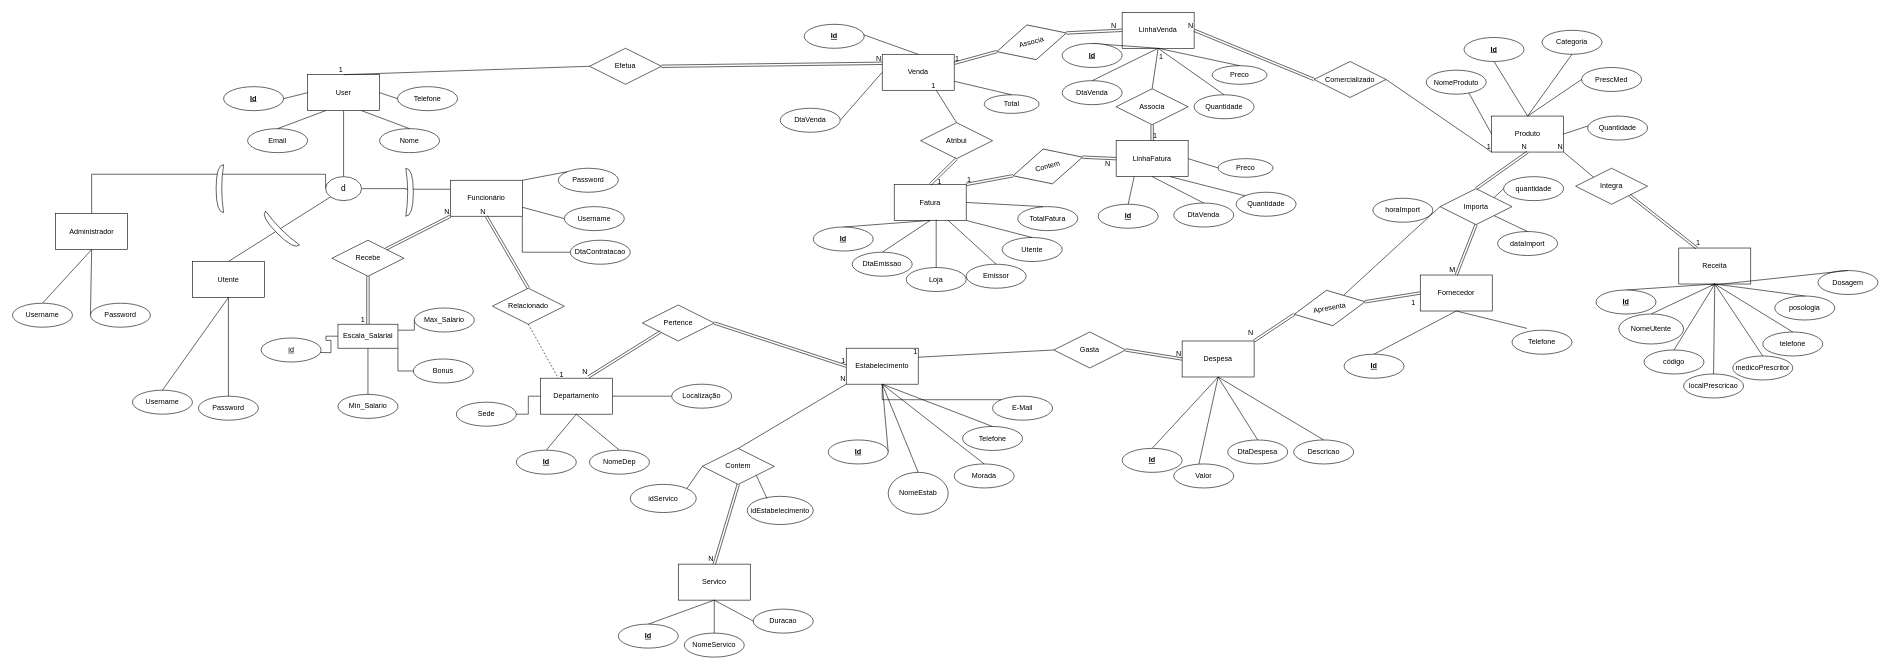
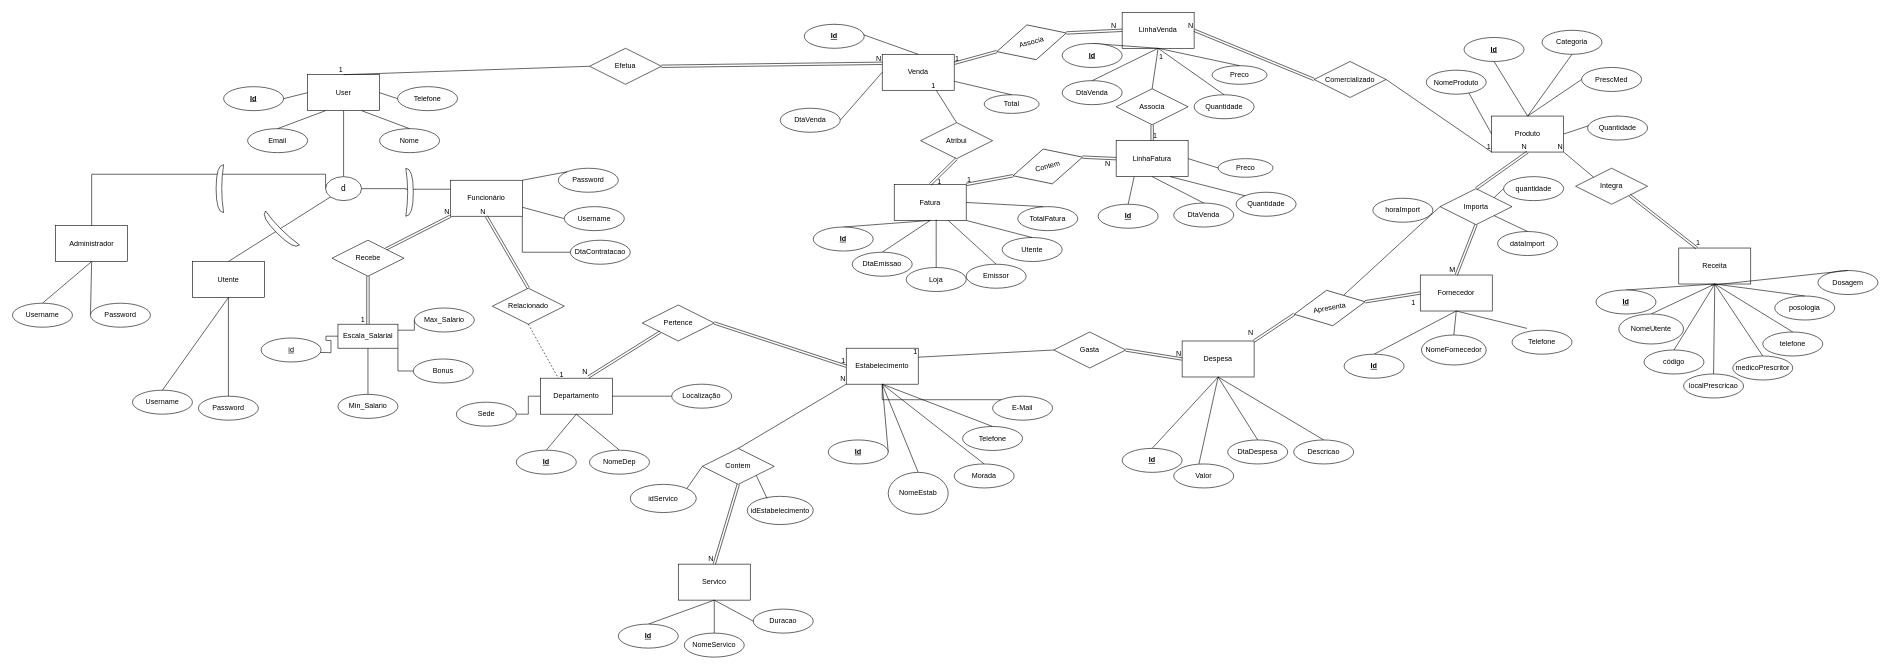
node "Administrador": moved (92, 232) -> (92, 244)
edge "Fornecedor" -- "NomeFornecedor": added
node "NomeFornecedor": added
